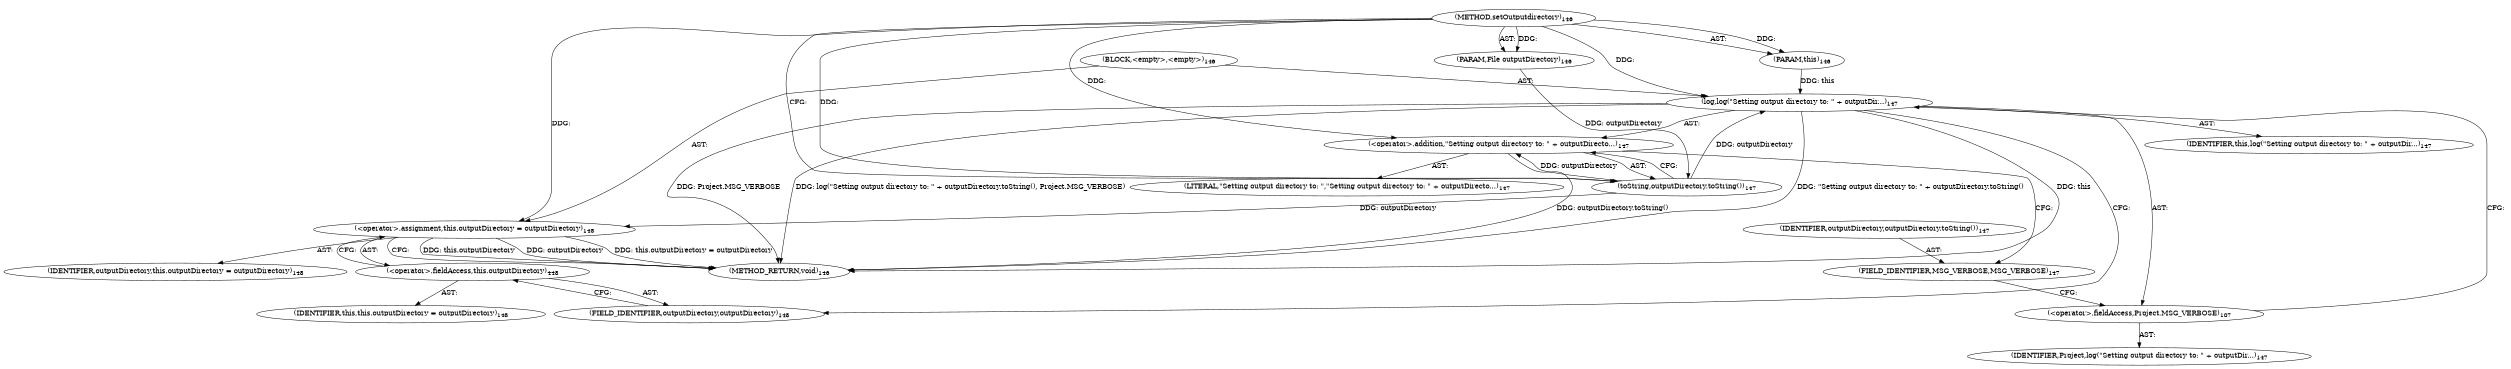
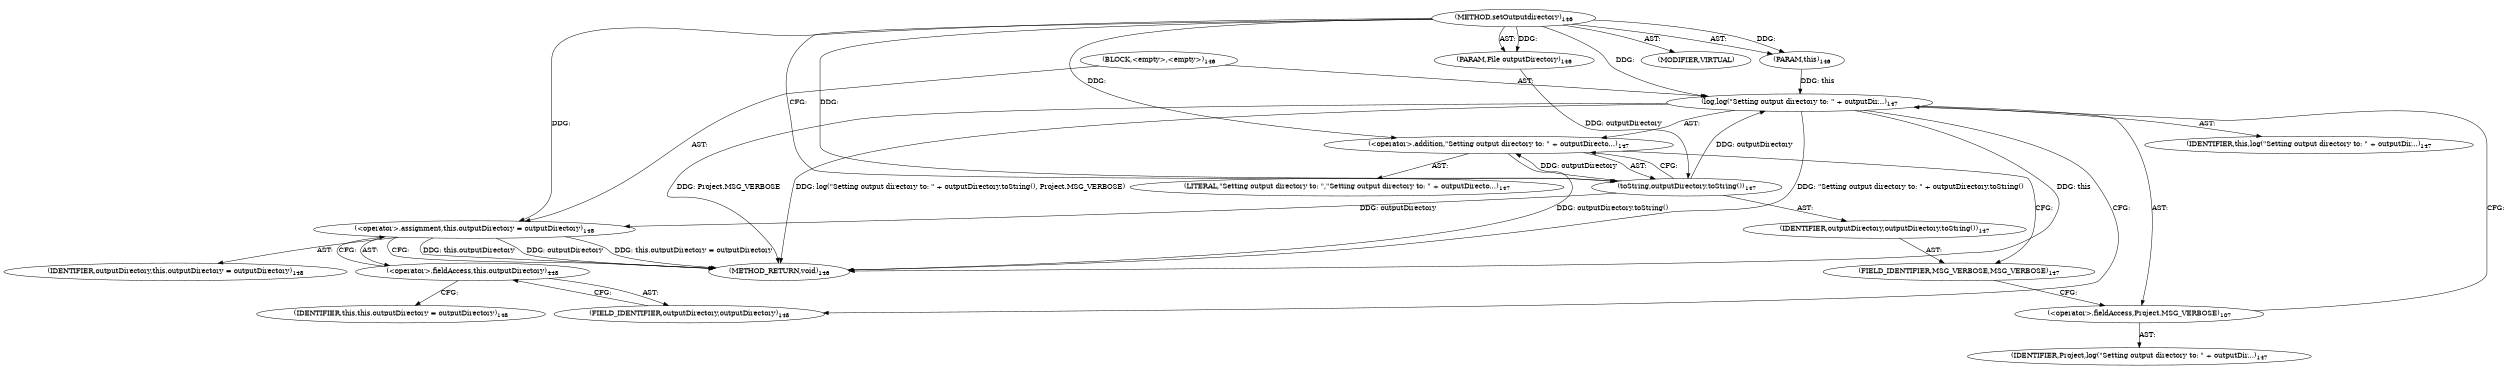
node "(MODIFIER,VIRTUAL)": added
edge "(toString,outputDirectory.toString())" -> "(IDENTIFIER,outputDirectory,outputDirectory.toString())": added, label "AST:"
edge "(<operator>.fieldAccess,this.outputDirectory)" -> "(IDENTIFIER,this,this.outputDirectory = outputDirectory)": label "AST: " -> "CFG: "
